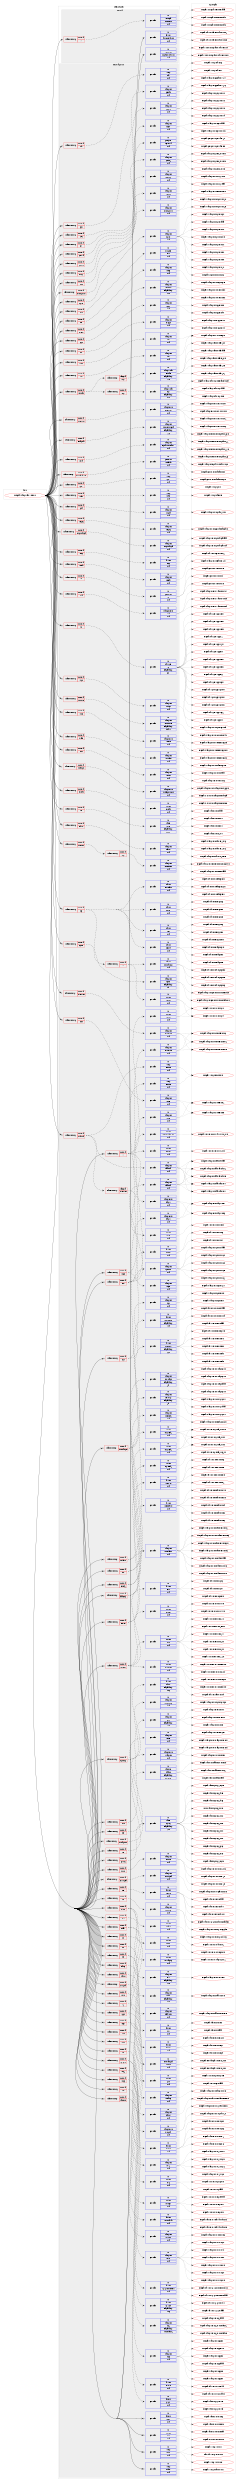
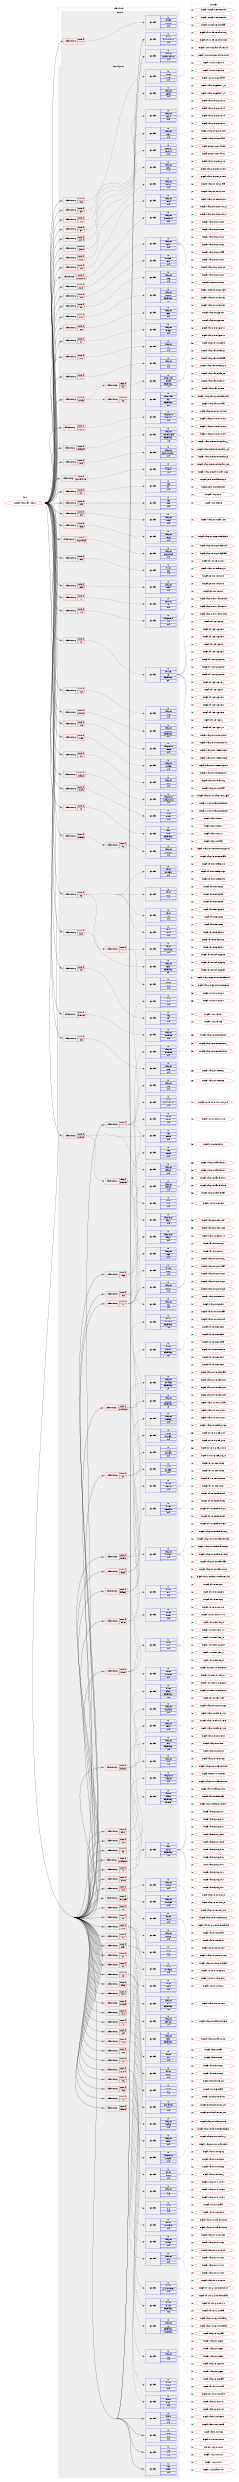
node "portage://media-libs/libdca-0.0.5-r3": label "portage://media-libs/libdca-0.0.5-r3" -> "portage://libtiger-libs/libdca-0.0.5-r3"
node "portage://media-libs/libprojectm-3.1.0-r1": label "portage://media-libs/libprojectm-3.1.0-r1" -> "portage://media-libprojectm/libprojectm-3.1.0-r1"
node "portage://media-libs/libv4l-1.6.2": removed
